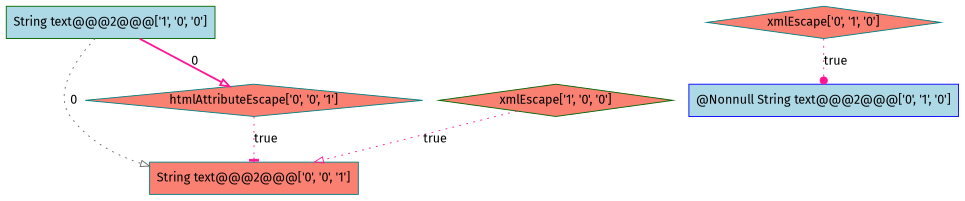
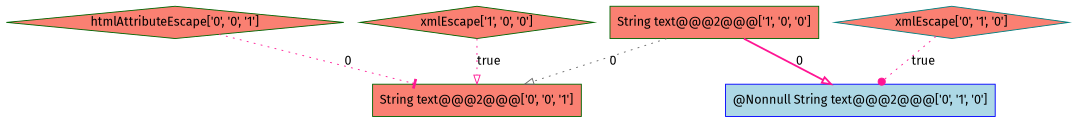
node "String text@@@2@@@['1', '0', '0']": fillcolor lightblue -> salmon
edge "String text@@@2@@@['1', '0', '0']" -> "htmlAttributeEscape['0', '0', '1']": now "String text@@@2@@@['1', '0', '0']" -> "@Nonnull String text@@@2@@@['0', '1', '0']"
node "htmlAttributeEscape['0', '0', '1']": color teal -> darkgreen
edge "htmlAttributeEscape['0', '0', '1']" -> "String text@@@2@@@['0', '0', '1']": label "true" -> "0"
node "String text@@@2@@@['0', '0', '1']": color teal -> darkgreen
